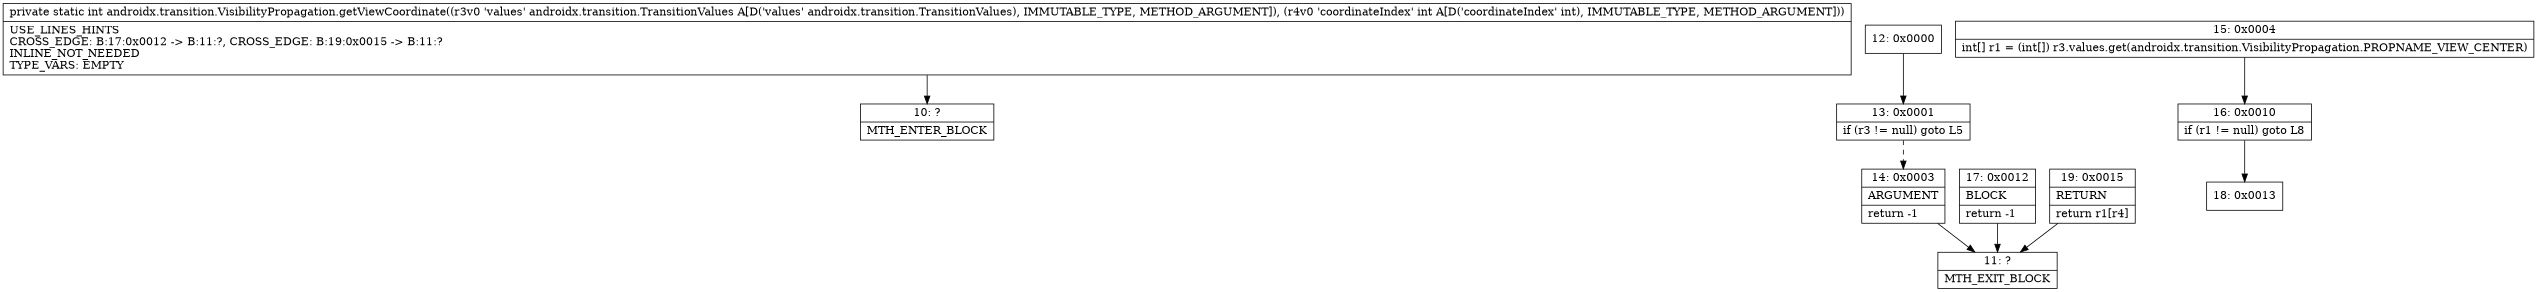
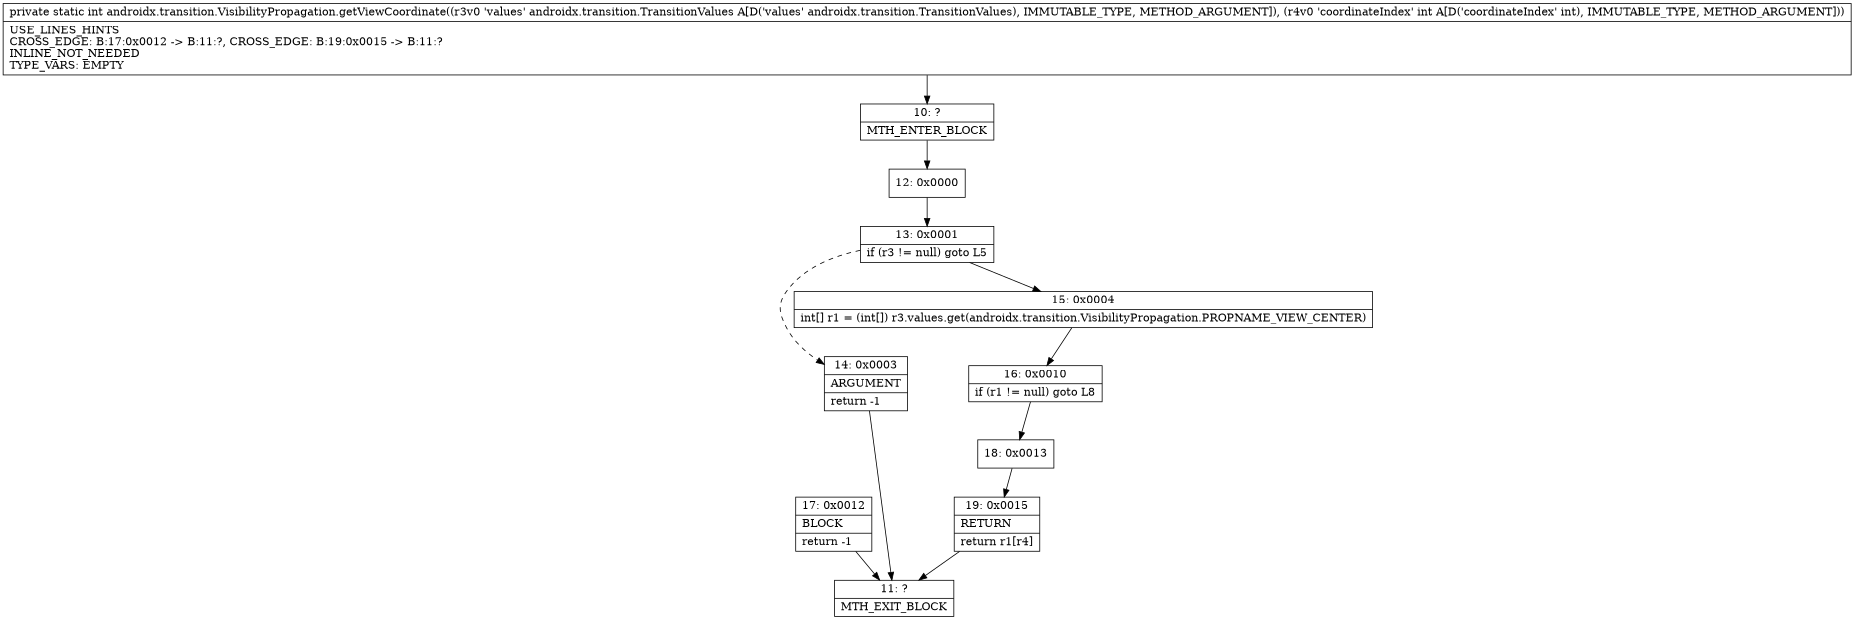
edge "10: ?" -> "12: 0x0000": added
edge "13: 0x0001" -> "15: 0x0004": added
edge "18: 0x0013" -> "19: 0x0015": added
